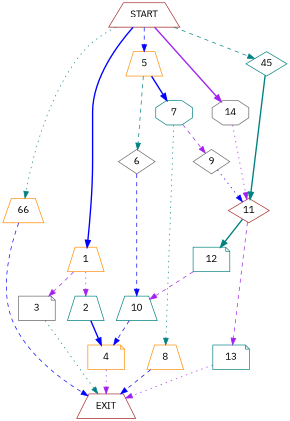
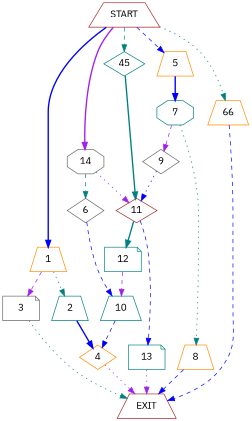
edge "5" -> "6": now "14" -> "6"
edge "11" -> "13": color purple -> blue
edge "1" -> "2": color purple -> teal
node "4": shape note -> diamond
